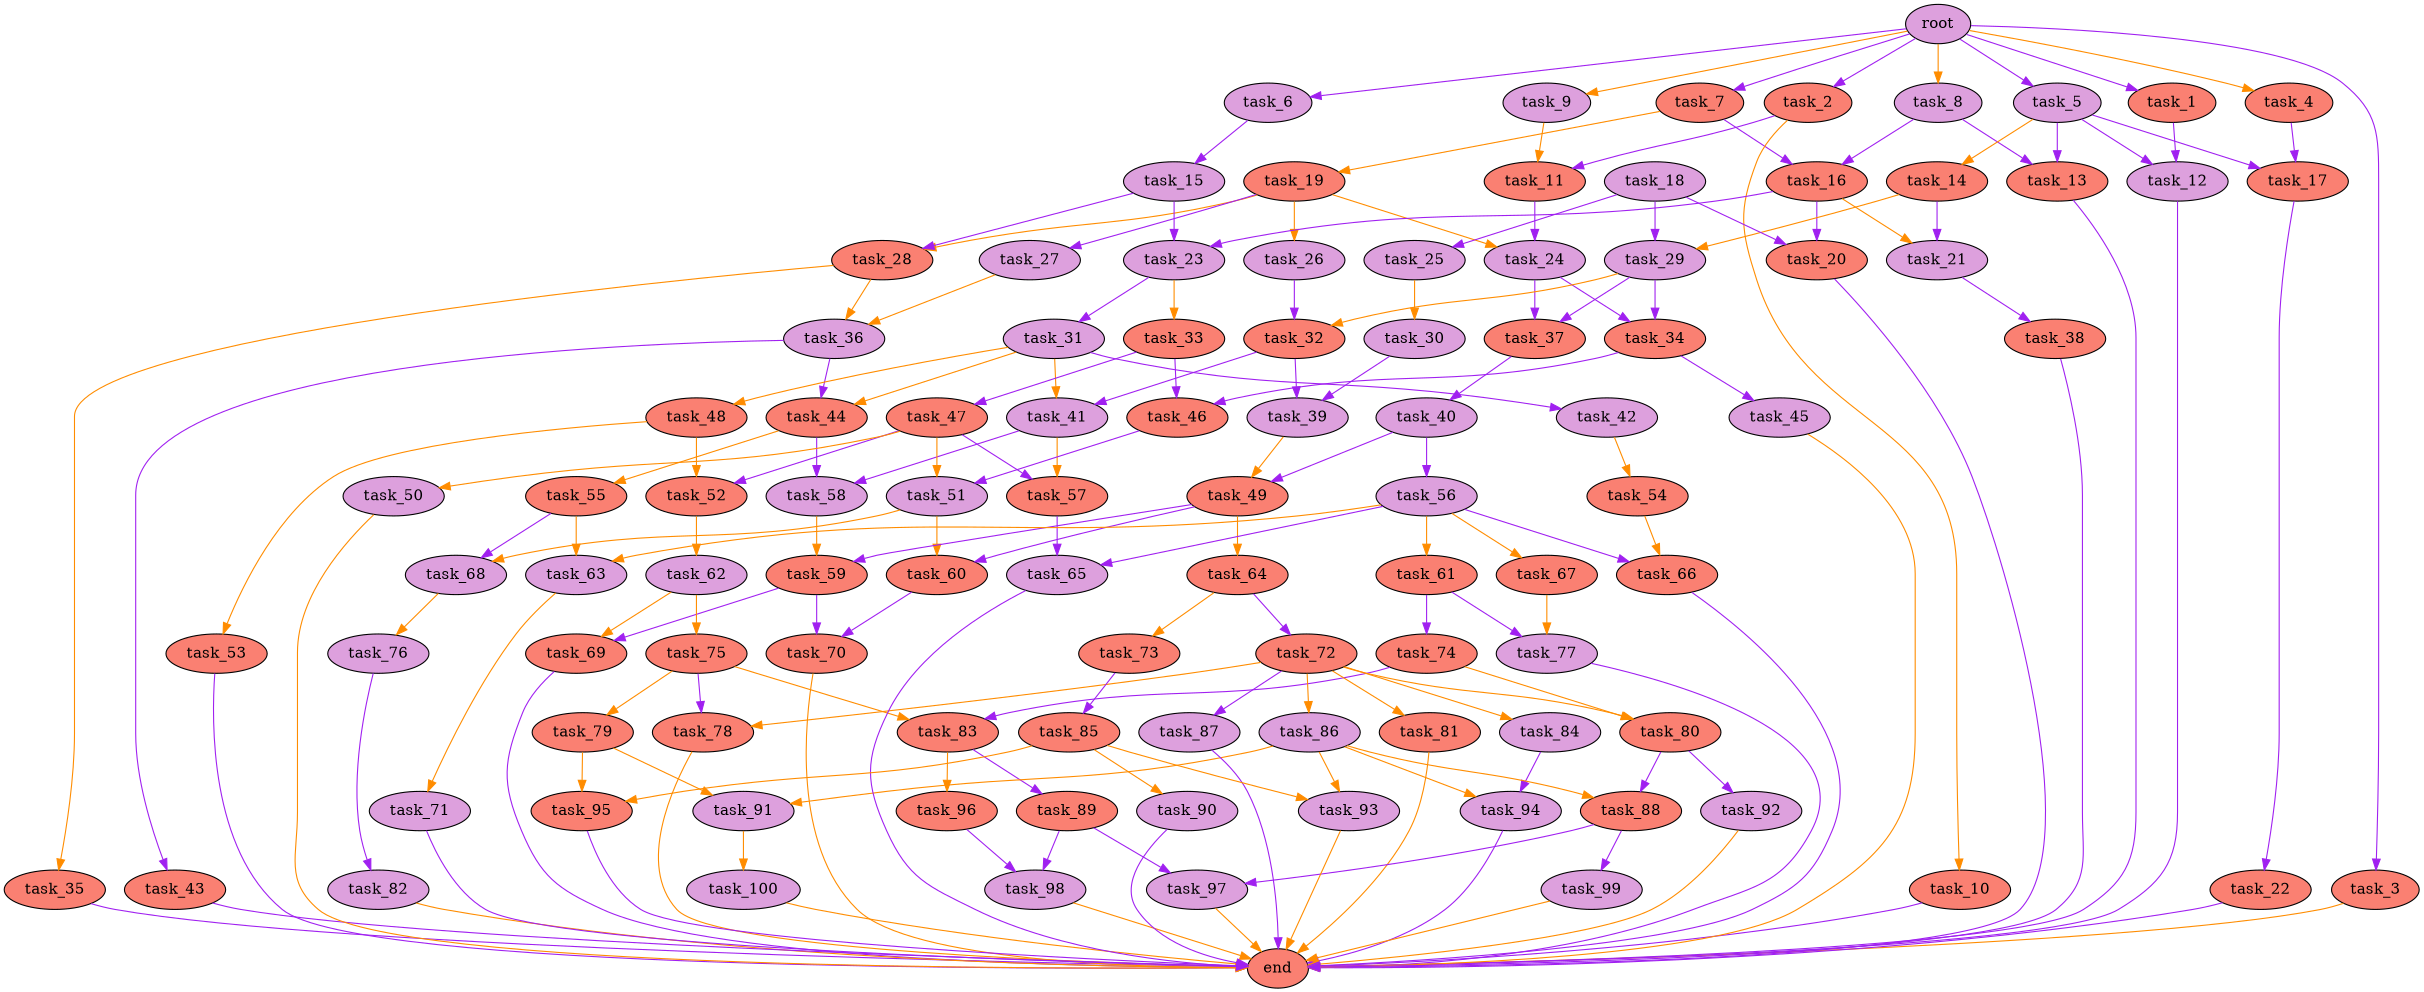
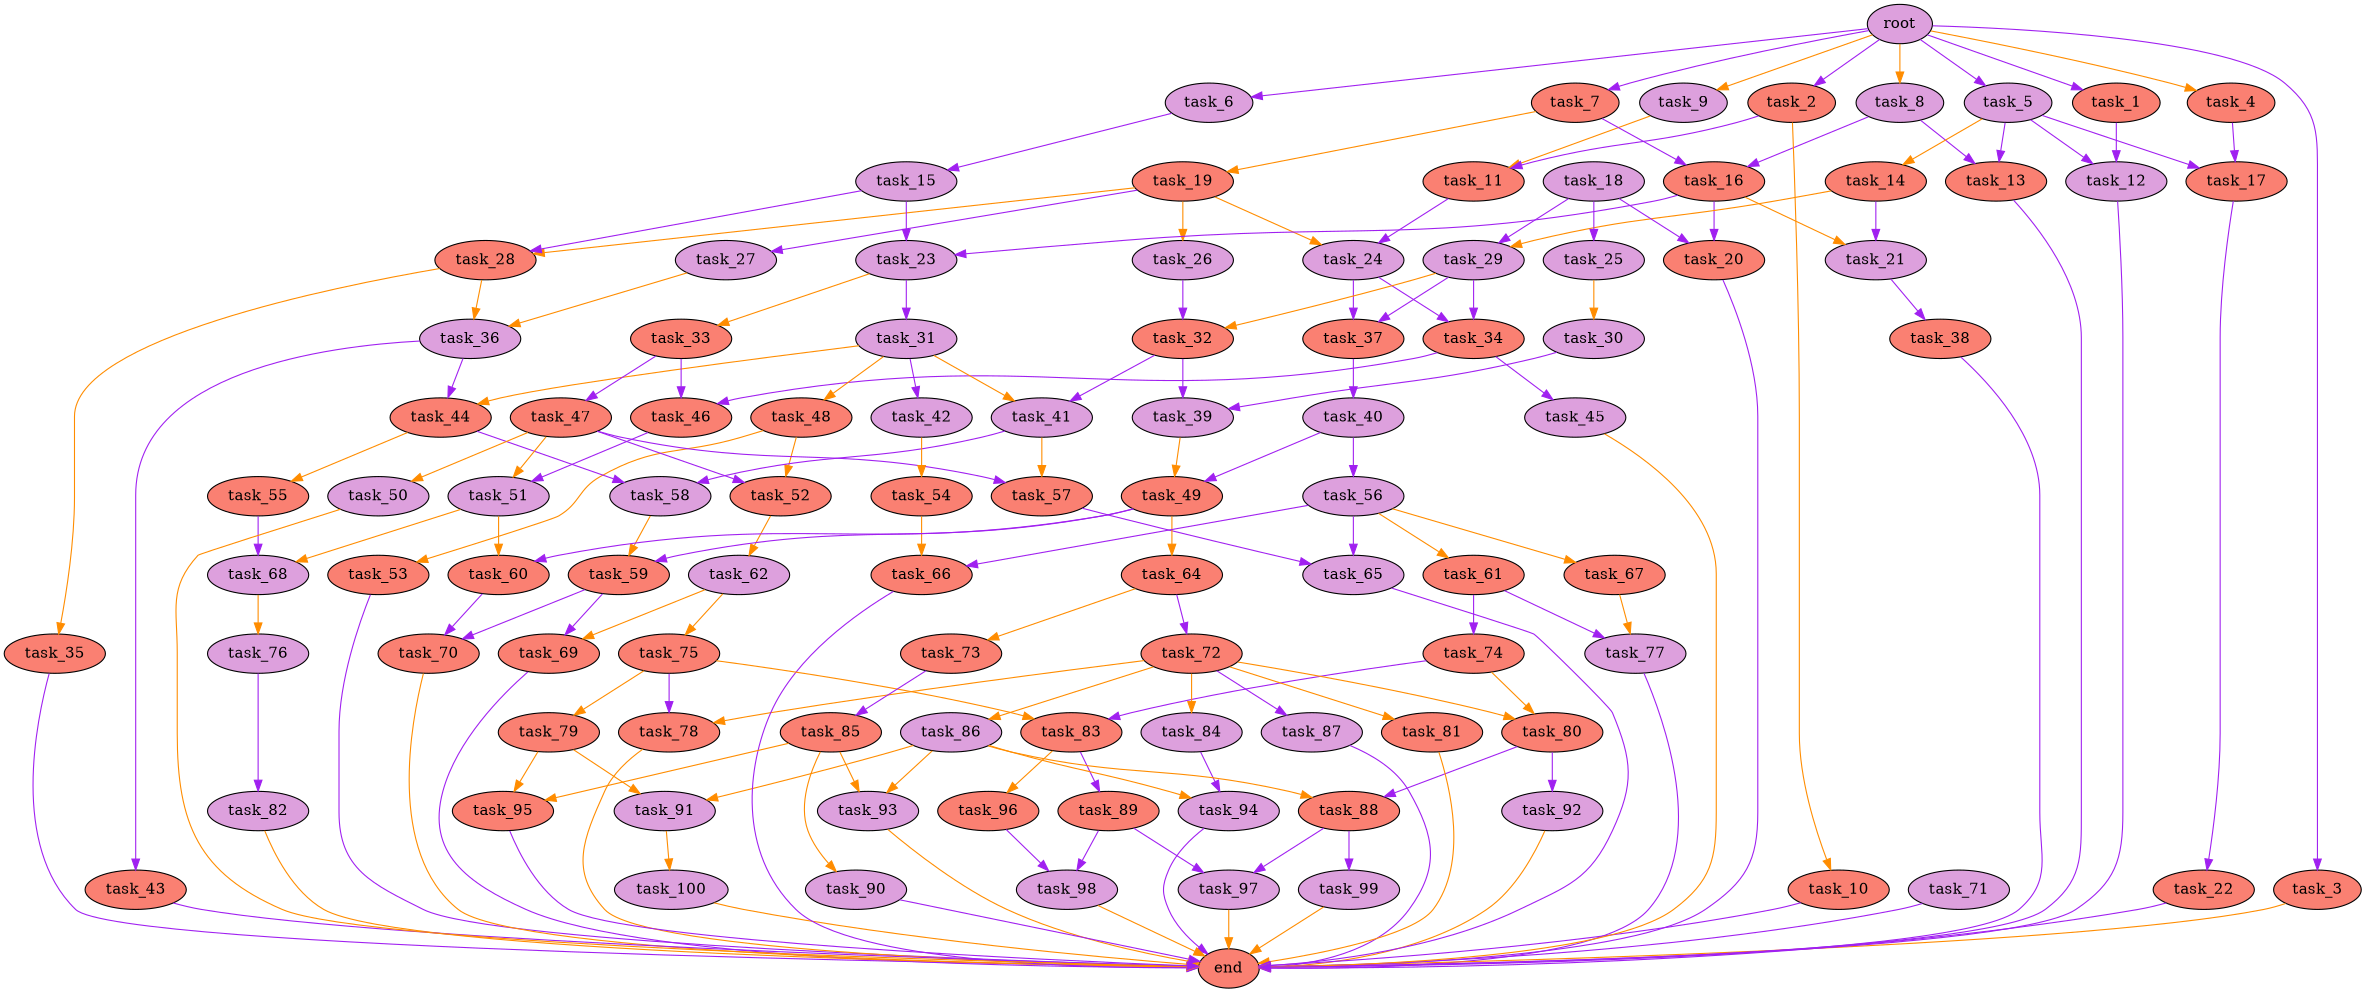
node "task_63": removed
